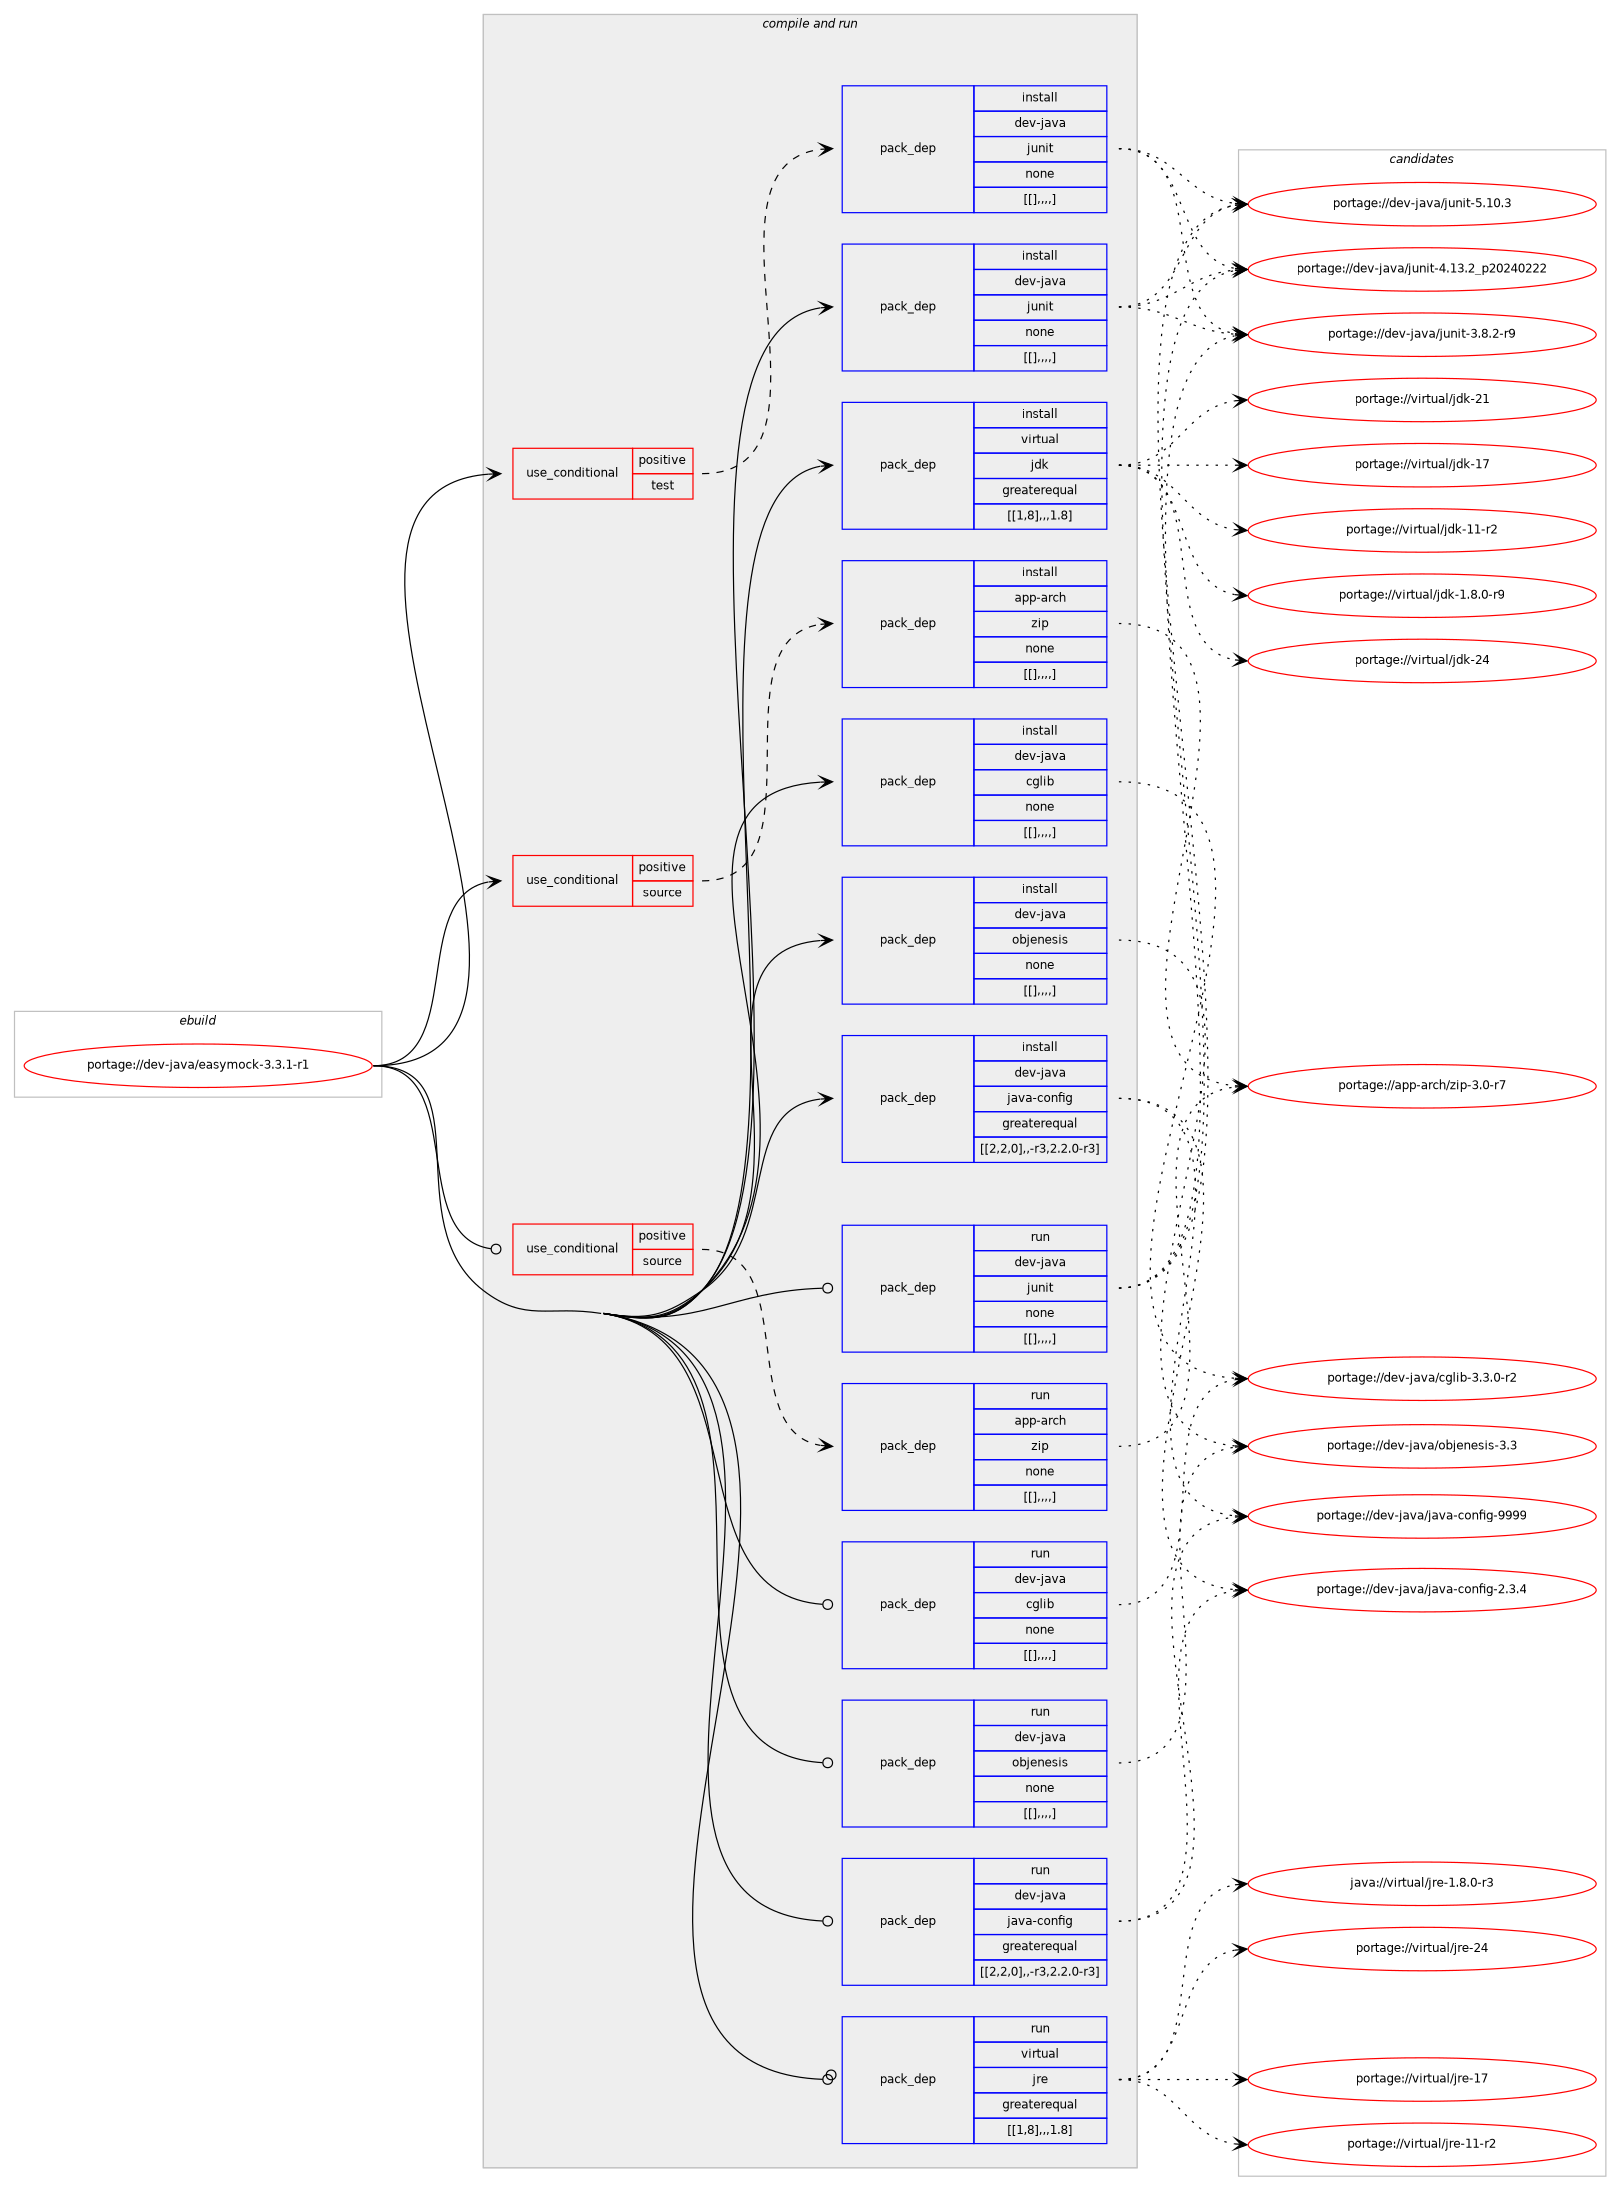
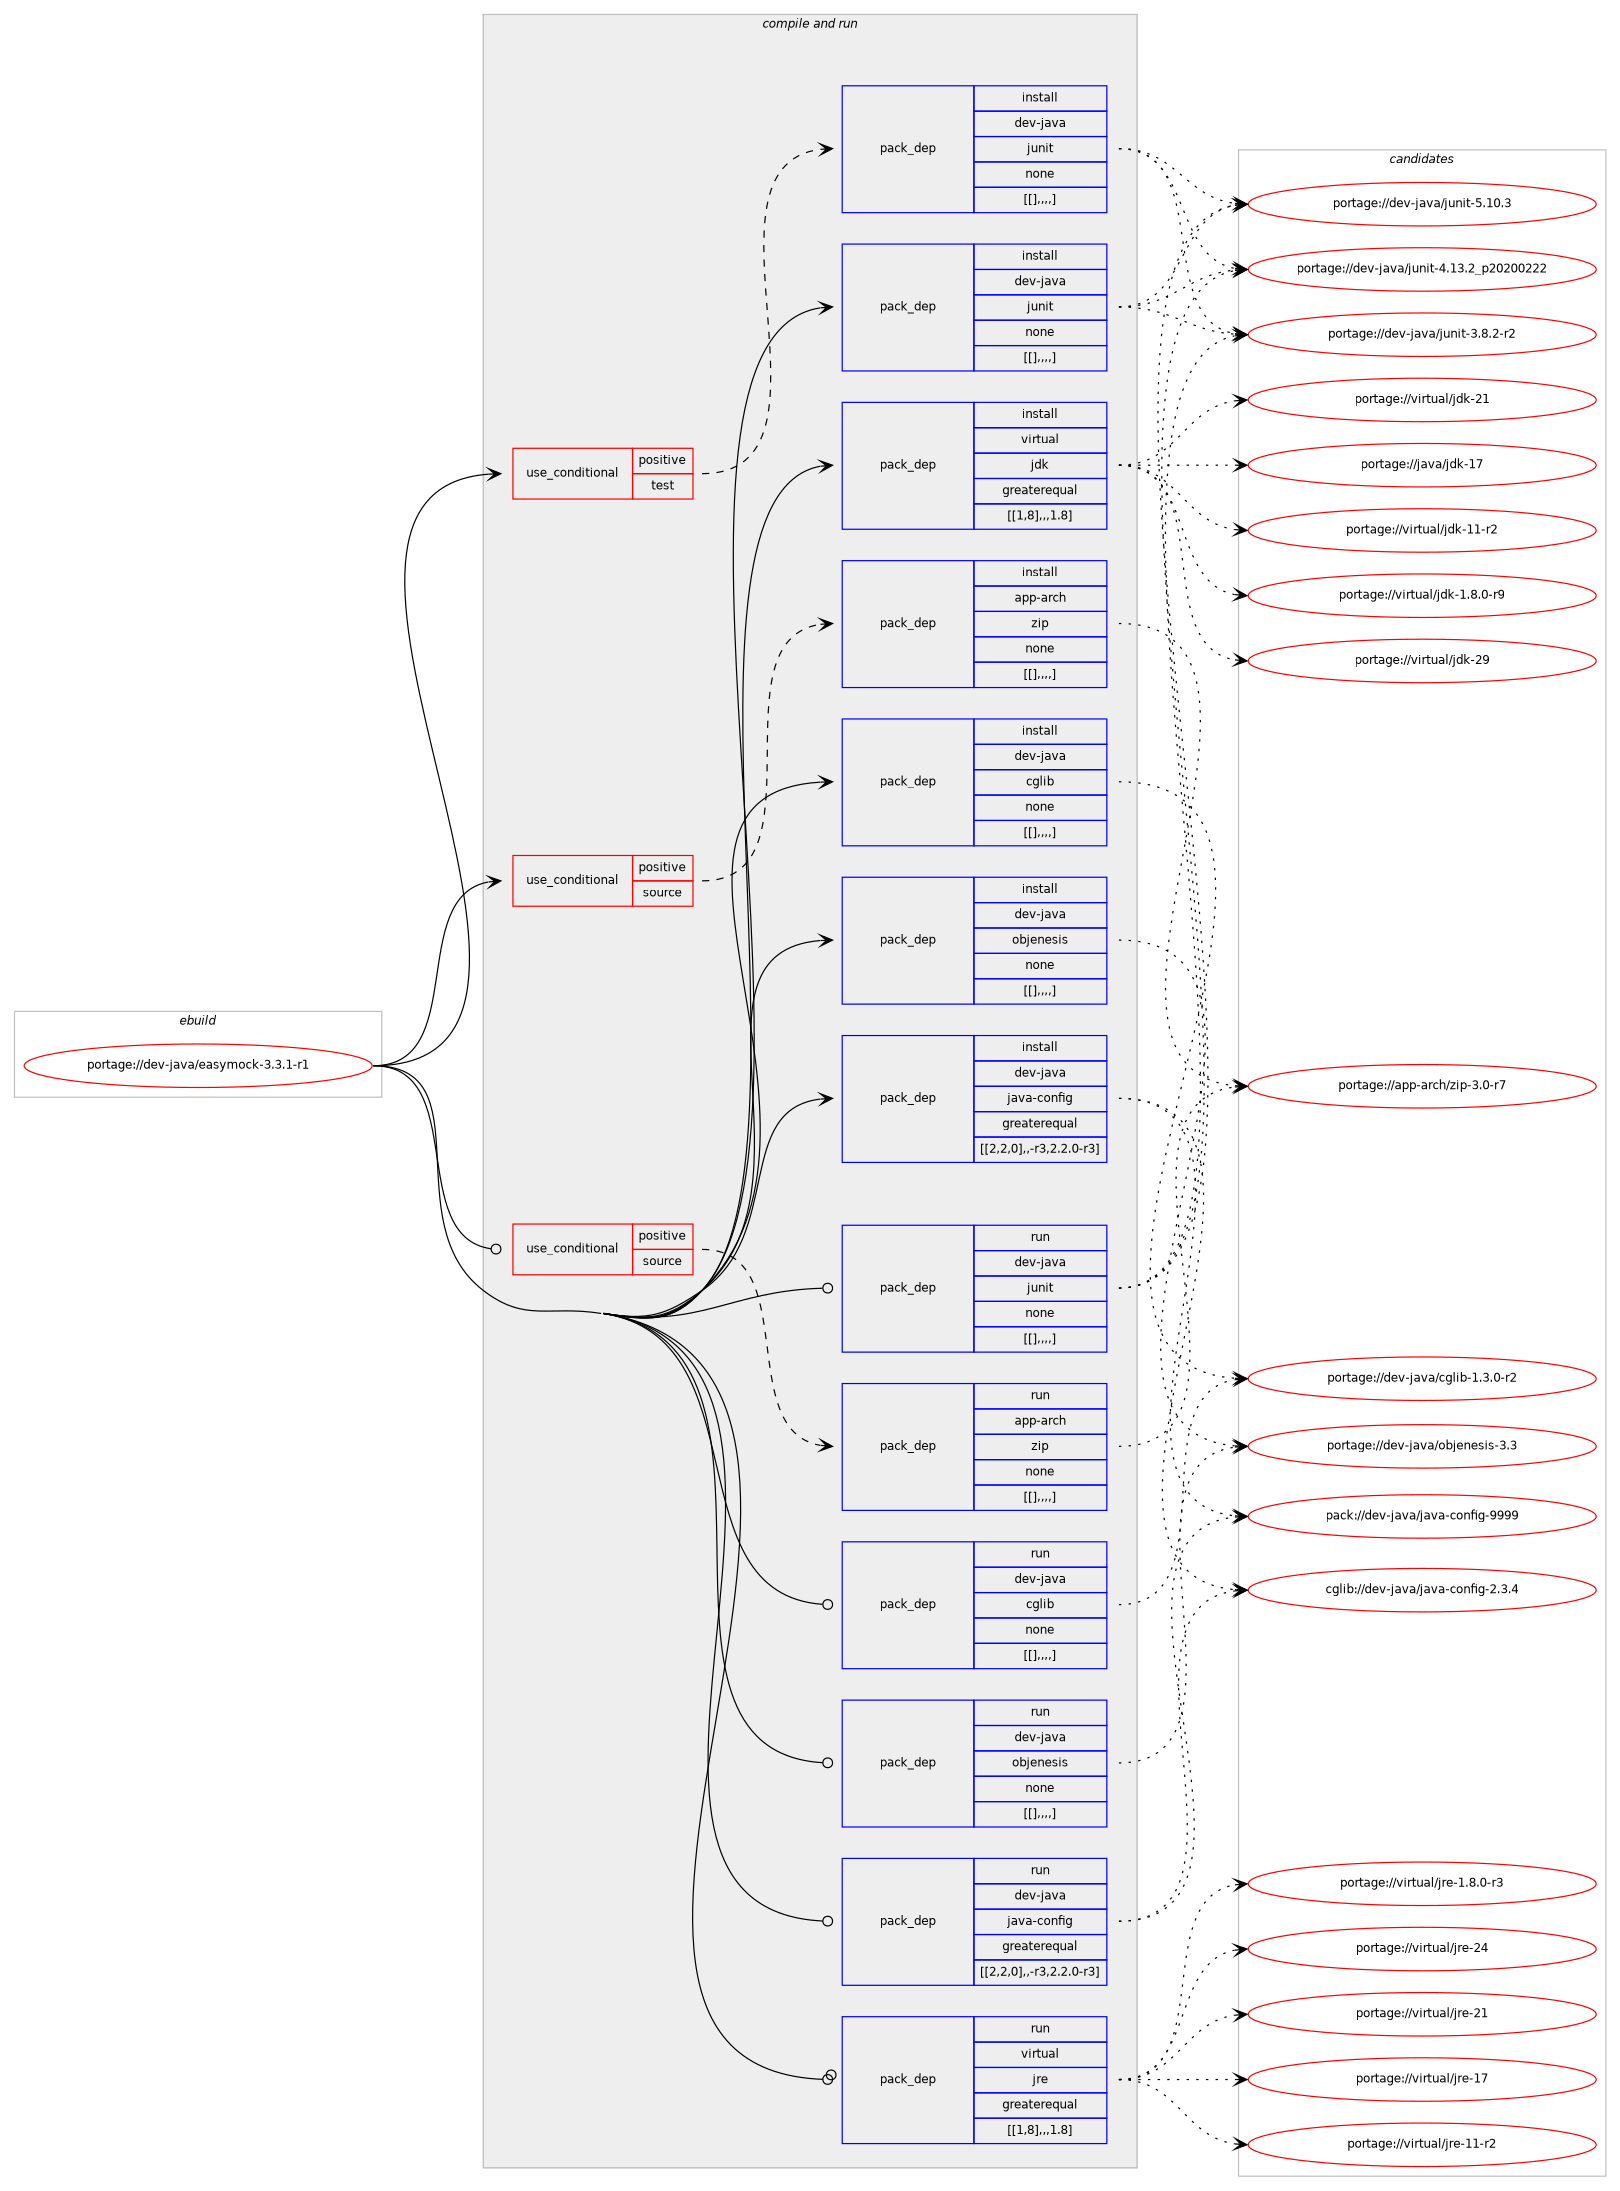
node "portage://dev-java/junit-4.13.2_p20240222": label "portage://dev-java/junit-4.13.2_p20240222" -> "portage://dev-java/junit-4.13.2_p20200222"
node "portage://dev-java/junit-3.8.2-r9": label "portage://dev-java/junit-3.8.2-r9" -> "portage://dev-java/junit-3.8.2-r2"
node "portage://virtual/jdk-17": label "portage://virtual/jdk-17" -> "portage://java/jdk-17"
node "portage://virtual/jdk-24": label "portage://virtual/jdk-24" -> "portage://virtual/jdk-29"
node "portage://dev-java/cglib-3.3.0-r2": label "portage://dev-java/cglib-3.3.0-r2" -> "portage://dev-java/cglib-1.3.0-r2"
node "portage://dev-java/java-config-9999": label "portage://dev-java/java-config-9999" -> "pack://dev-java/java-config-9999"
node "portage://dev-java/java-config-2.3.4": label "portage://dev-java/java-config-2.3.4" -> "cglib://dev-java/java-config-2.3.4"
node "java://virtual/jre-1.8.0-r3": label "java://virtual/jre-1.8.0-r3" -> "portage://virtual/jre-1.8.0-r3"
node "portage://virtual/jre-21": added
